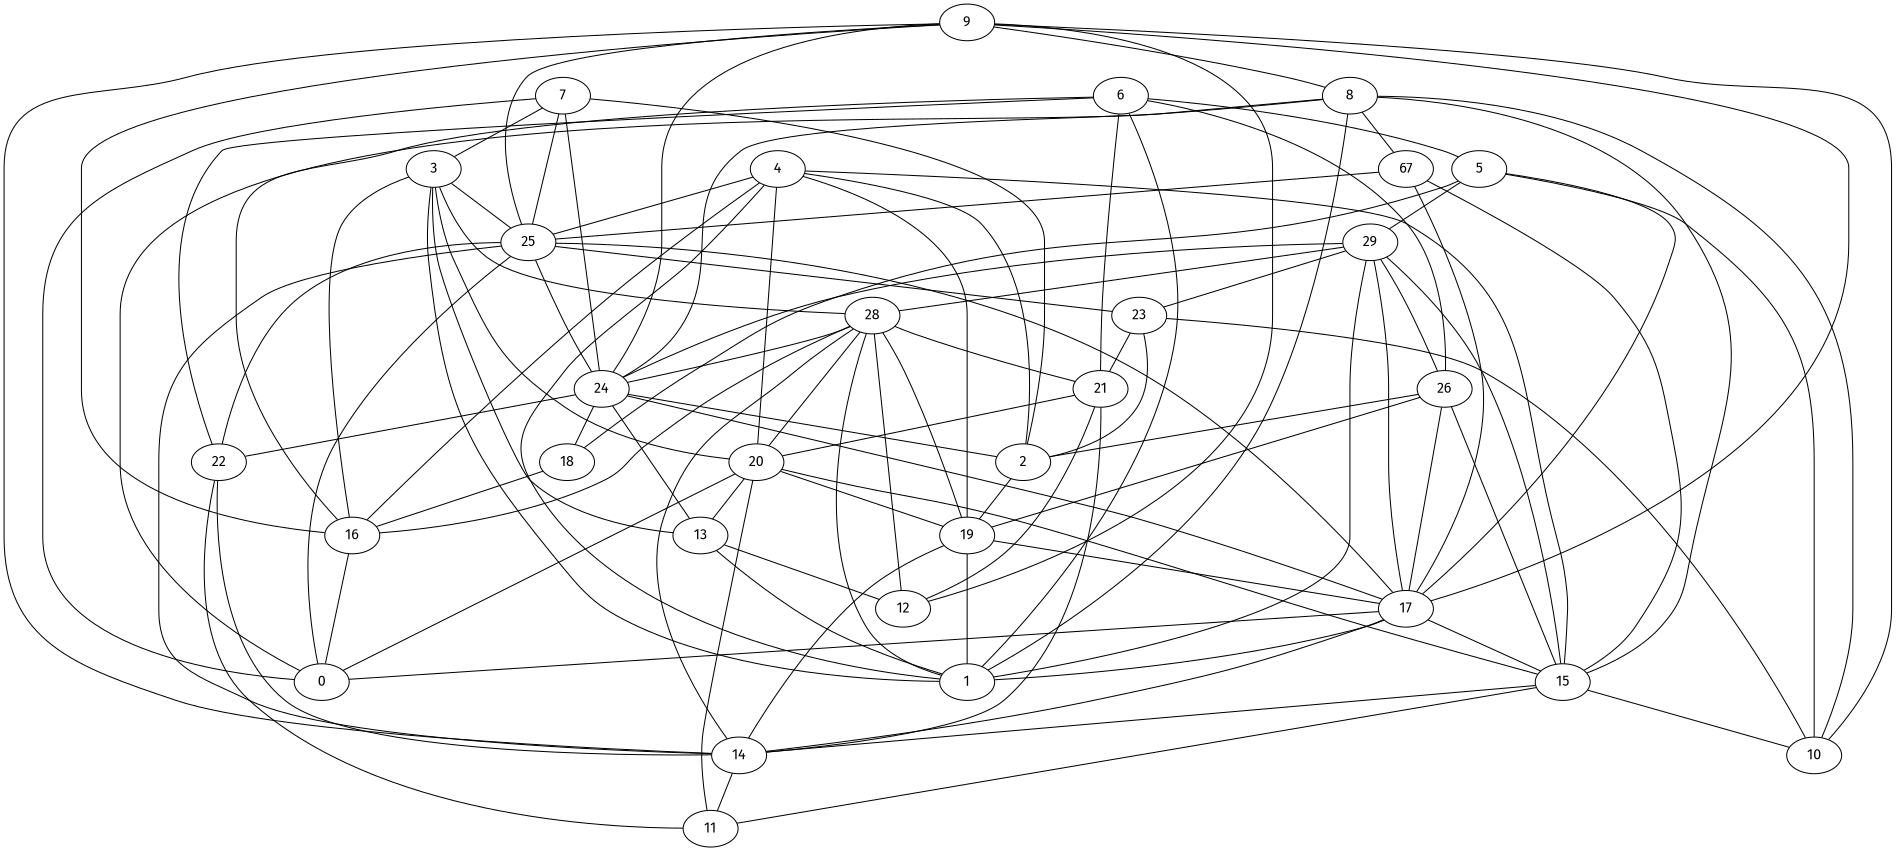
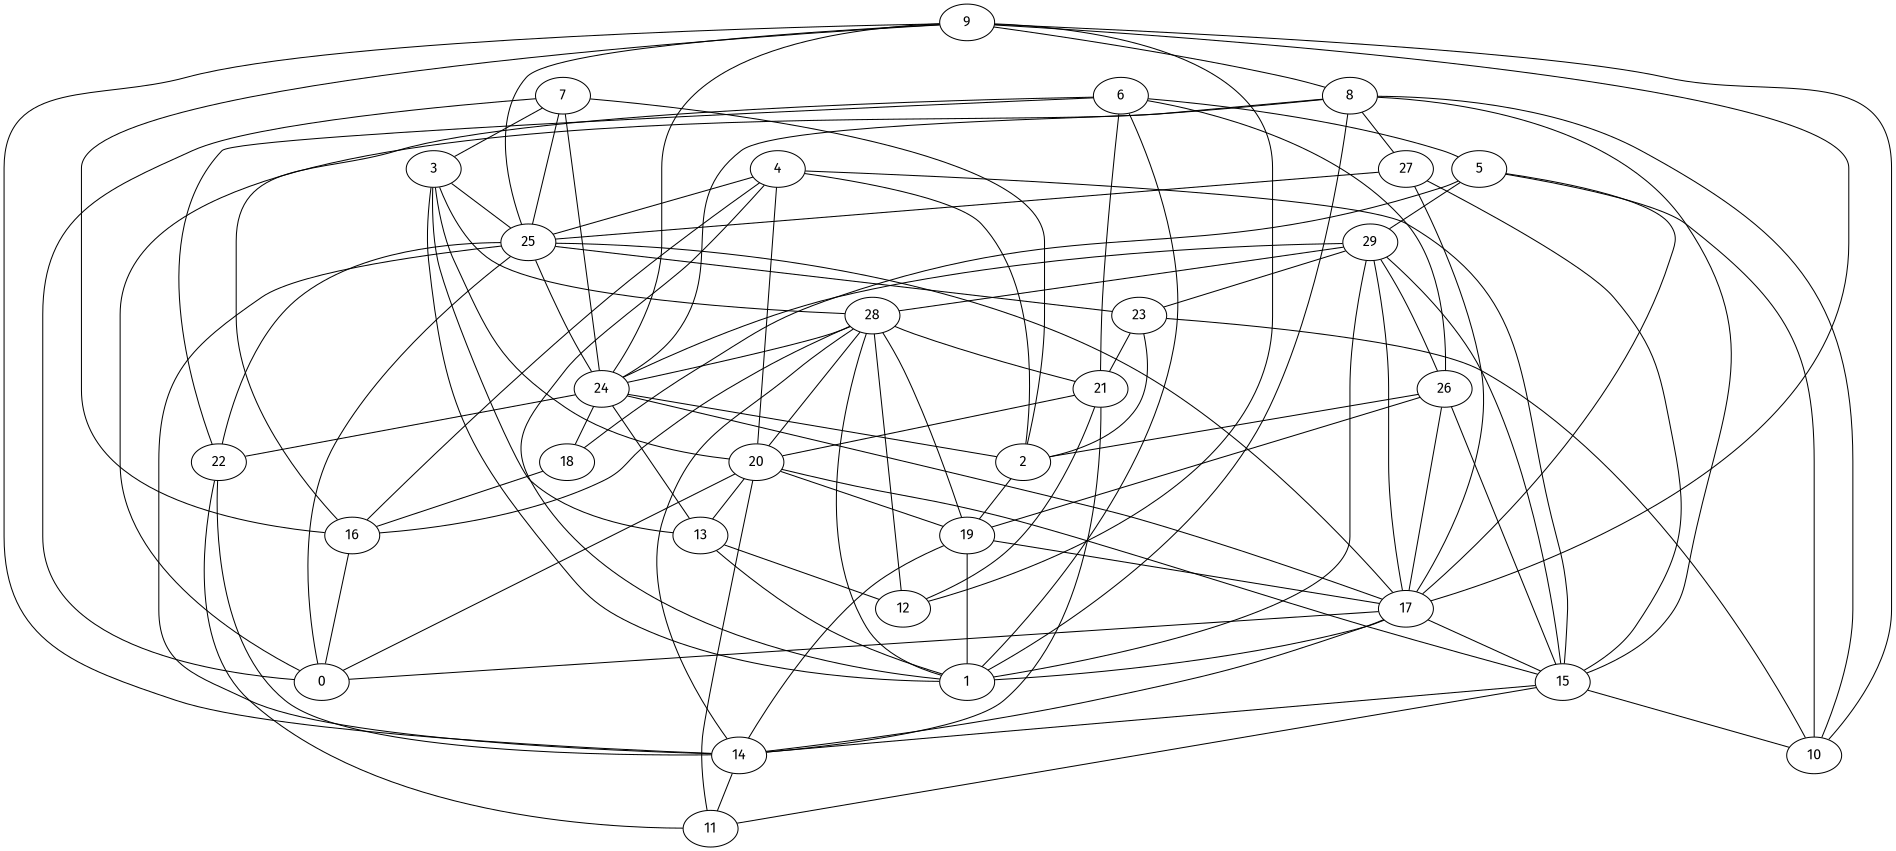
node "67": label "67" -> "27"
edge "4" -- "19": removed
edge "3" -- "16": removed
